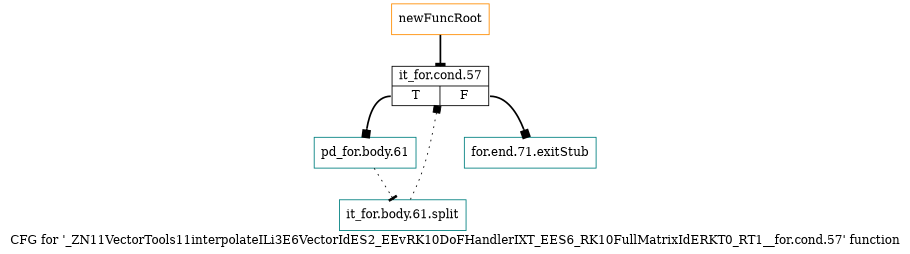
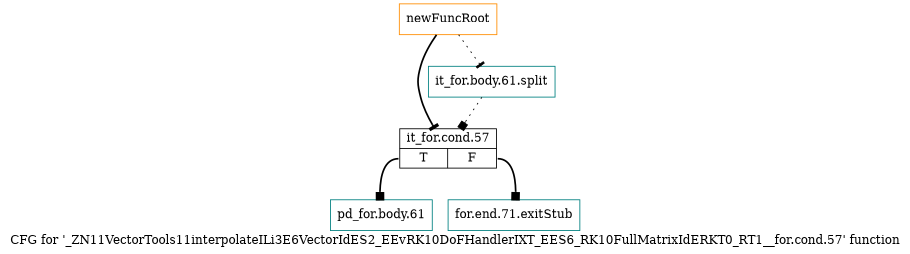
edge "pd_for.body.61" -> "it_for.body.61.split": now "newFuncRoot" -> "it_for.body.61.split"
